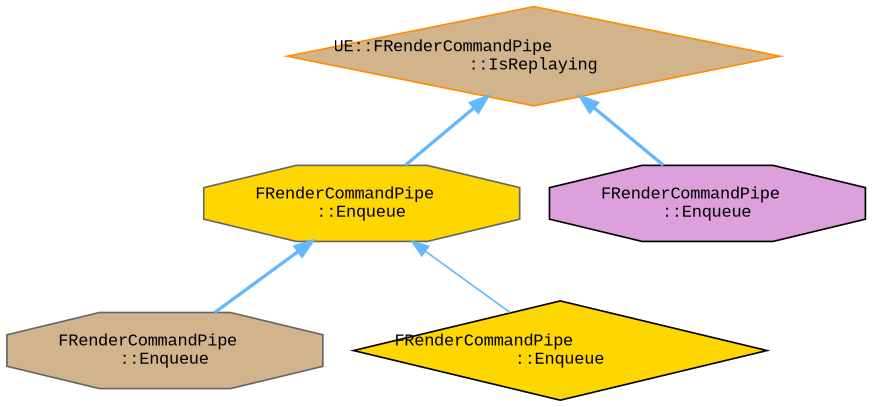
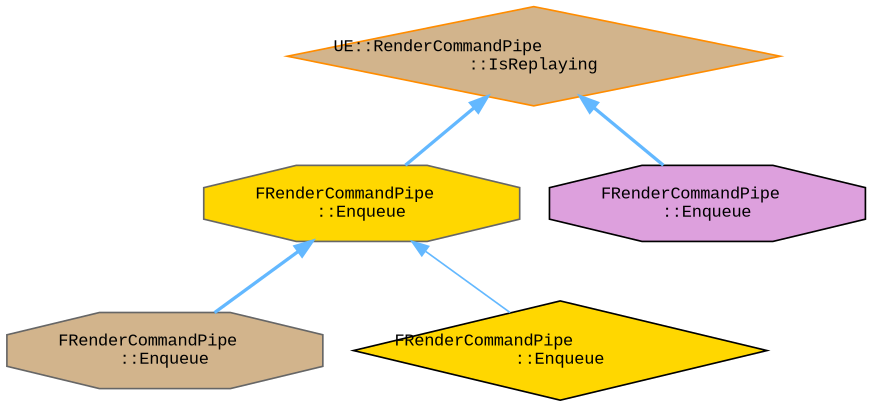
node "UE::FRenderCommandPipe ::IsReplaying": label "UE::FRenderCommandPipe ::IsReplaying" -> "UE::RenderCommandPipe ::IsReplaying"
